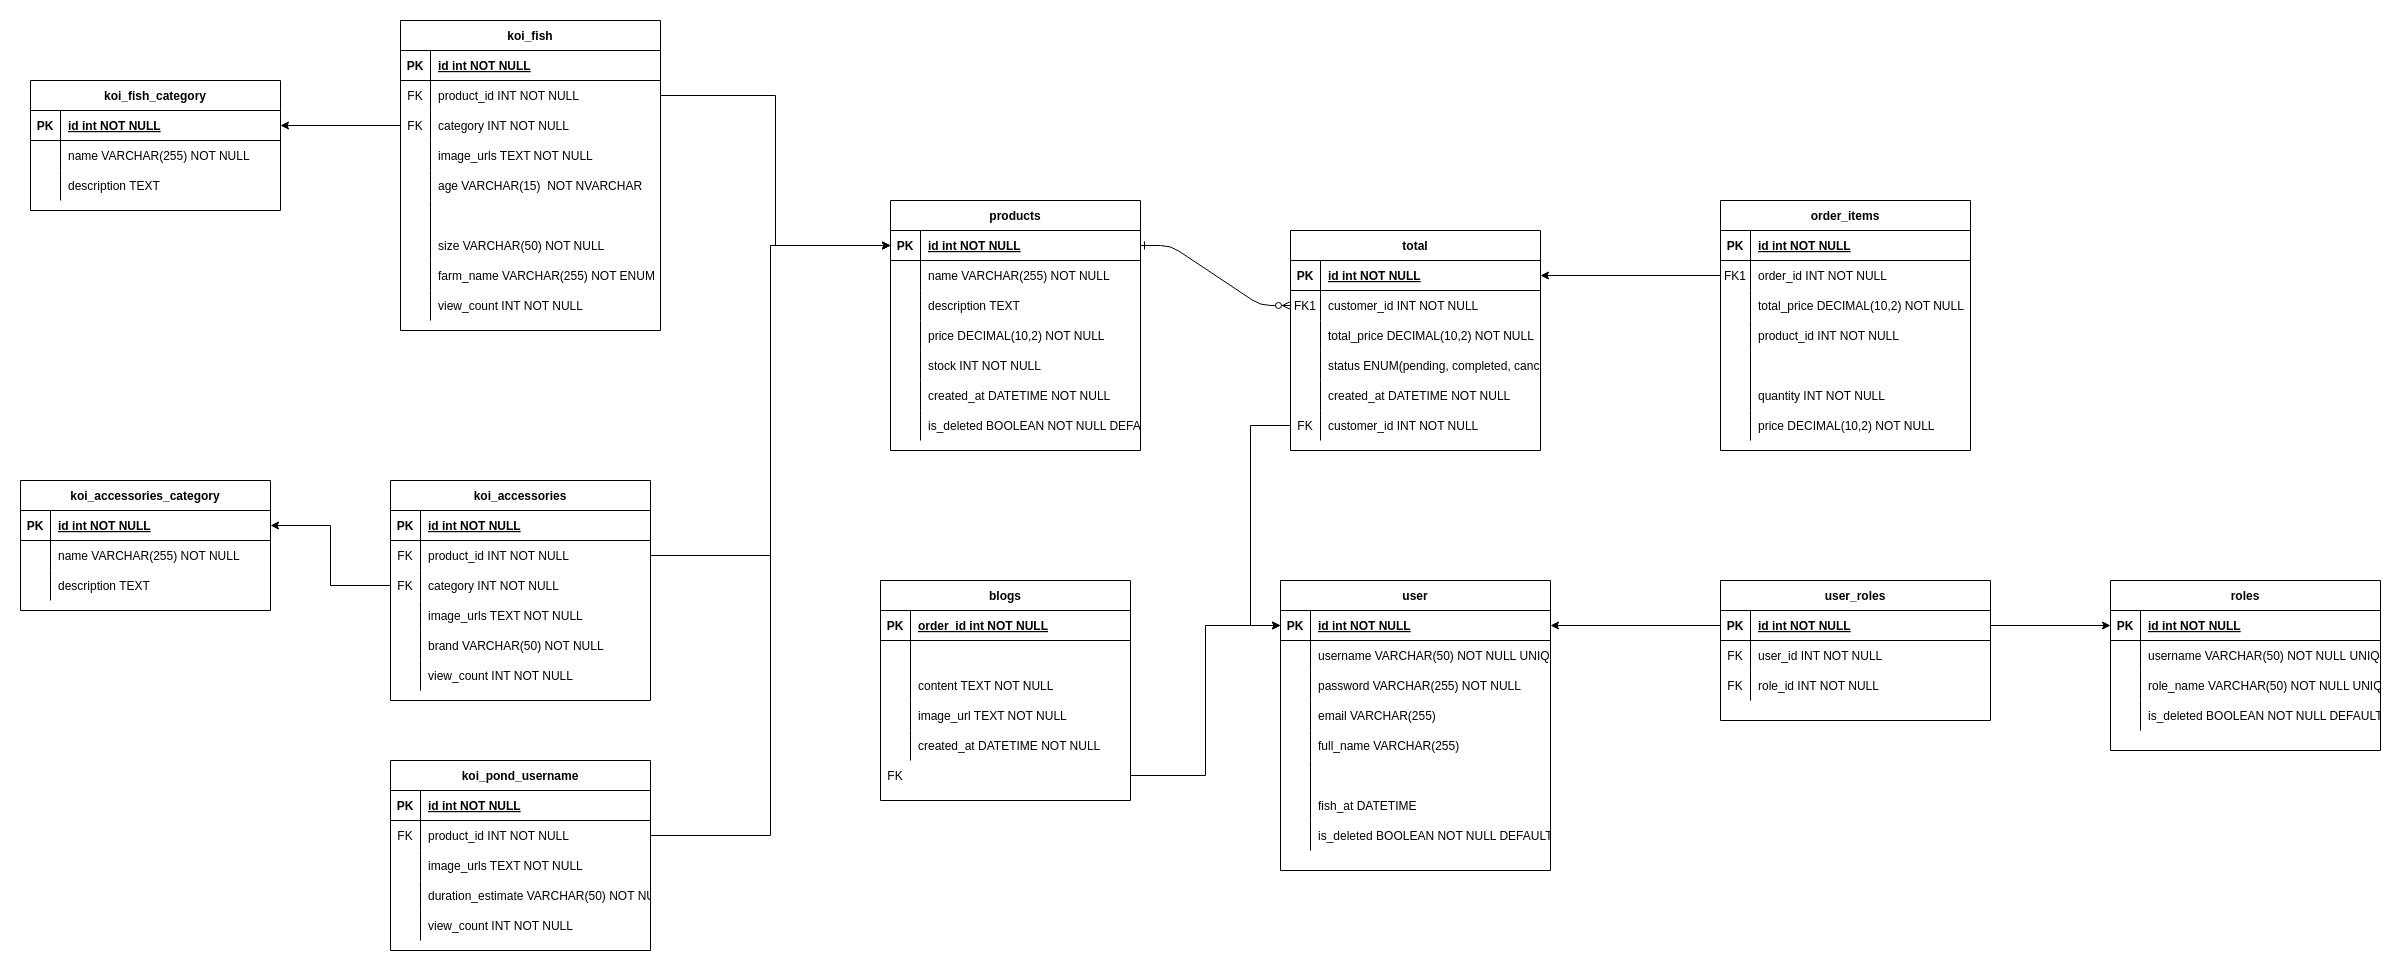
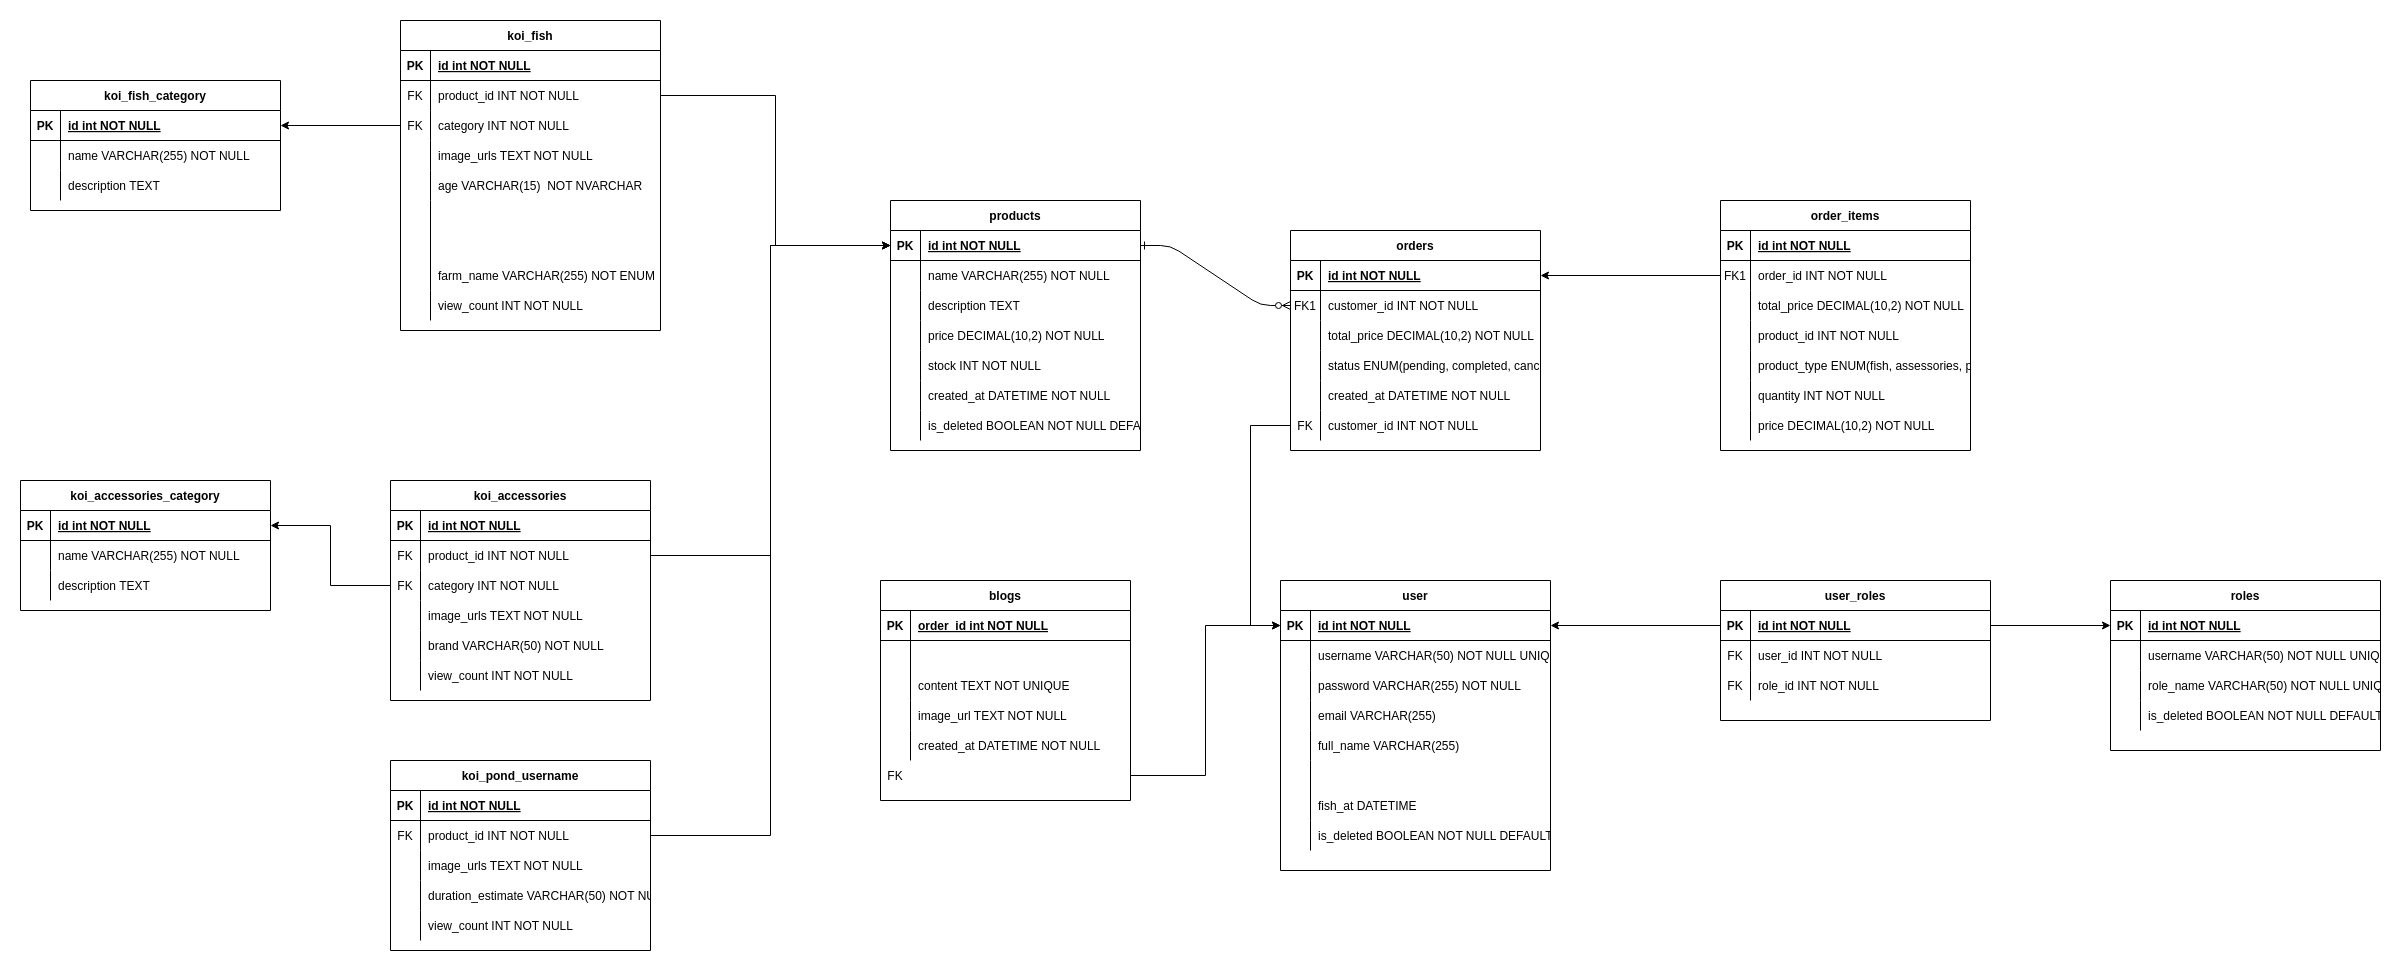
node "size VARCHAR(50) NOT NULL": removed
node "total": label "total" -> "orders"
node "product_type ENUM(fish, assessories, pond )": added
node "content TEXT NOT NULL": label "content TEXT NOT NULL" -> "content TEXT NOT UNIQUE"
